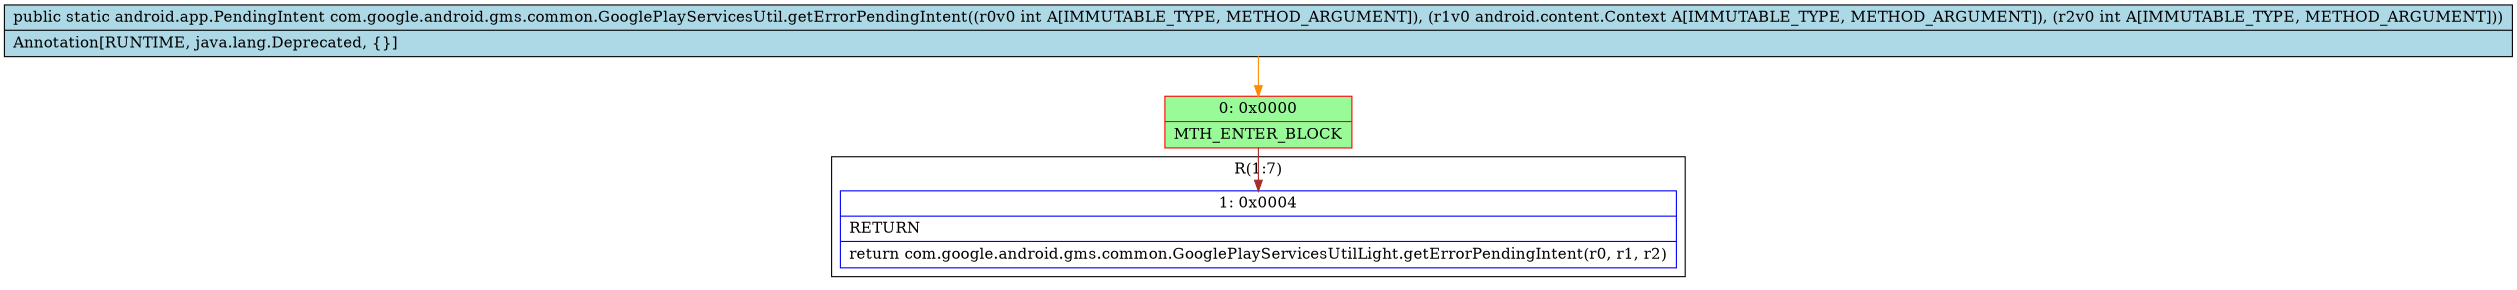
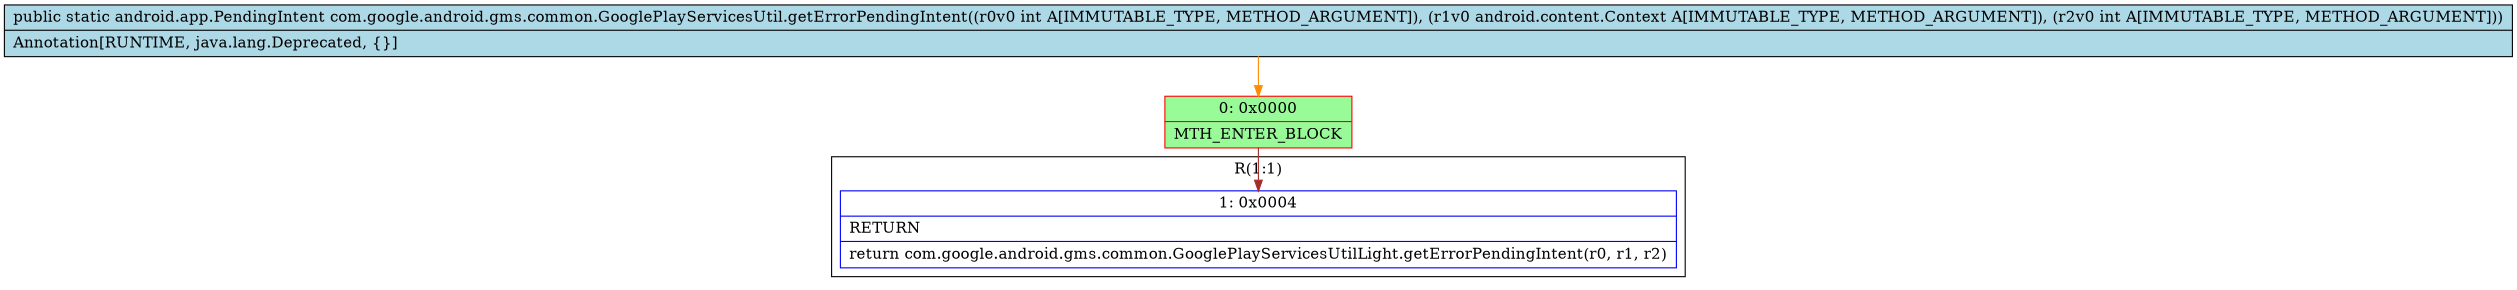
cluster "R(1:7)": label "R(1:7)" -> "R(1:1)"
